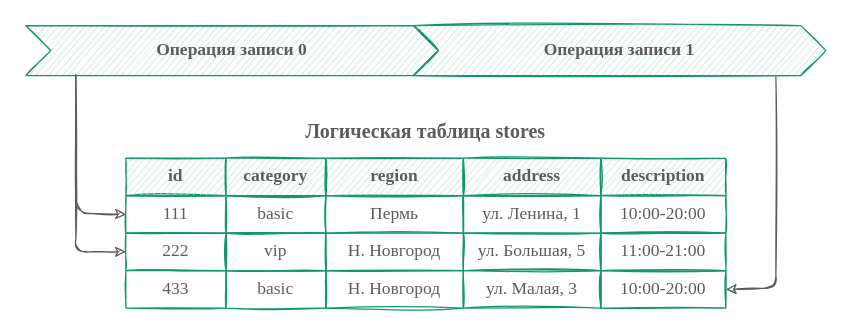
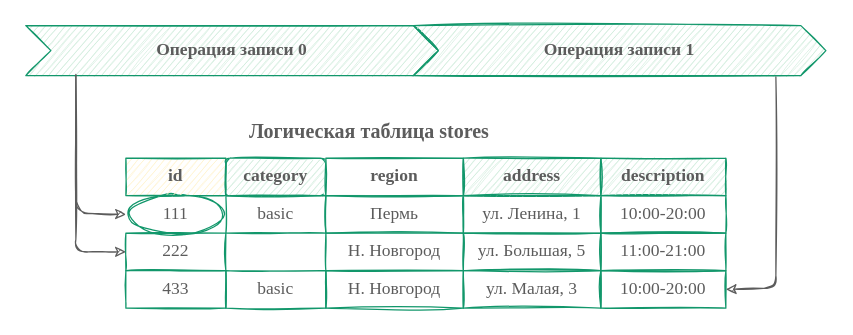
node "Логическая таблица stores": moved (426, 131) -> (369, 131)
node "id": fillcolor #ccebd8 -> #fff2cc
node "category": shape rectangle -> rounded rectangle
node "region": fillcolor #ccebd8 -> #ffffff
node "111": shape rectangle -> ellipse
node "vip": removed
